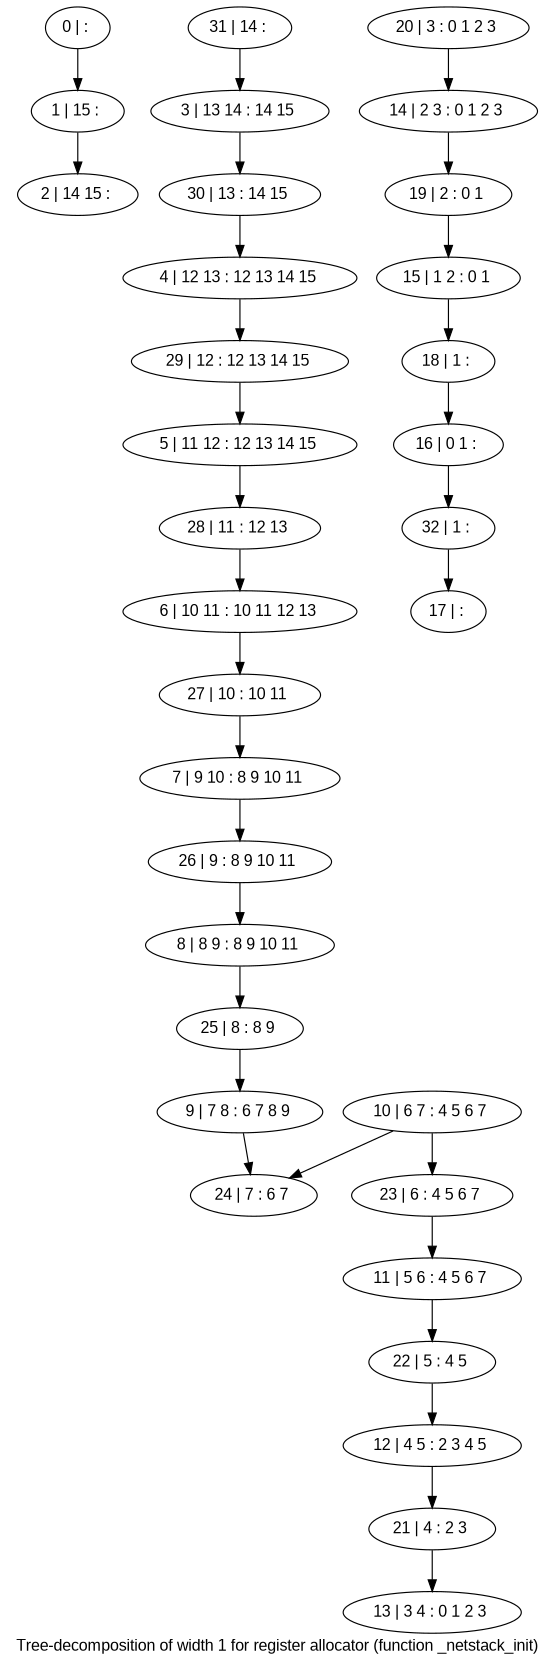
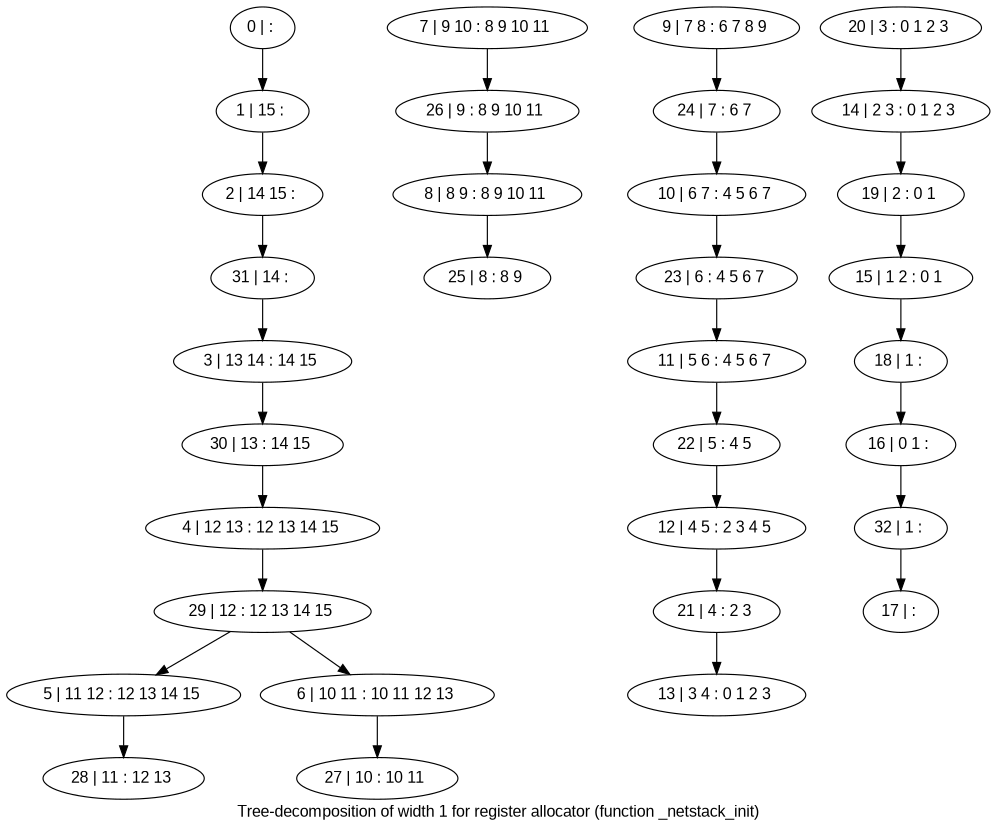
edge "2 | 14 15 :" -> "31 | 14 :": added
edge "28 | 11 : 12 13" -> "6 | 10 11 : 10 11 12 13": now "29 | 12 : 12 13 14 15" -> "6 | 10 11 : 10 11 12 13"
edge "27 | 10 : 10 11" -> "7 | 9 10 : 8 9 10 11": removed
edge "25 | 8 : 8 9" -> "9 | 7 8 : 6 7 8 9": removed
edge "10 | 6 7 : 4 5 6 7" -> "24 | 7 : 6 7": reversed
